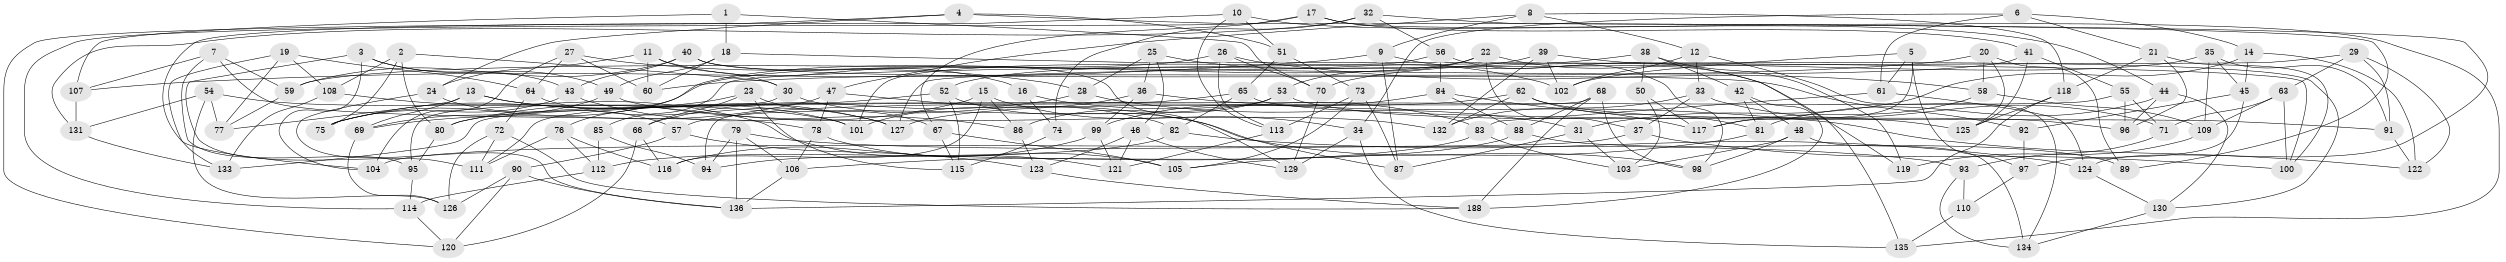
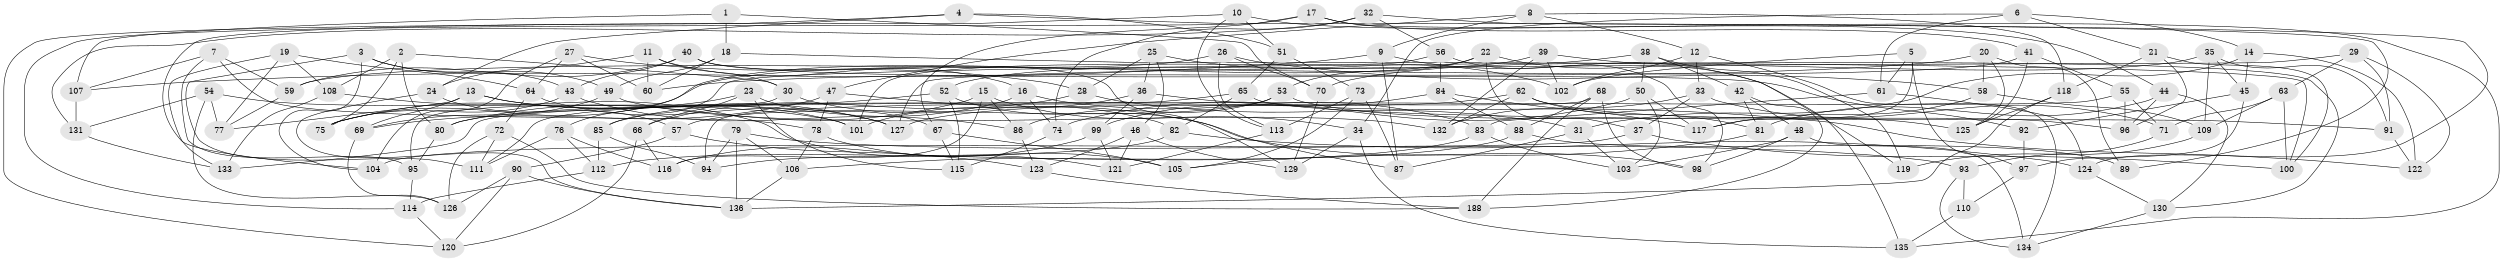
edge "16" -- "85": added
edge "50" -- "74": added
